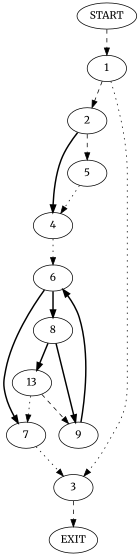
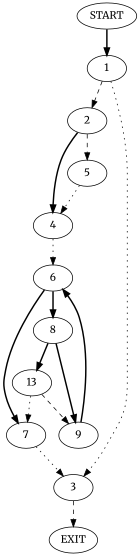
edge "START" -> "1": style dashed -> bold
